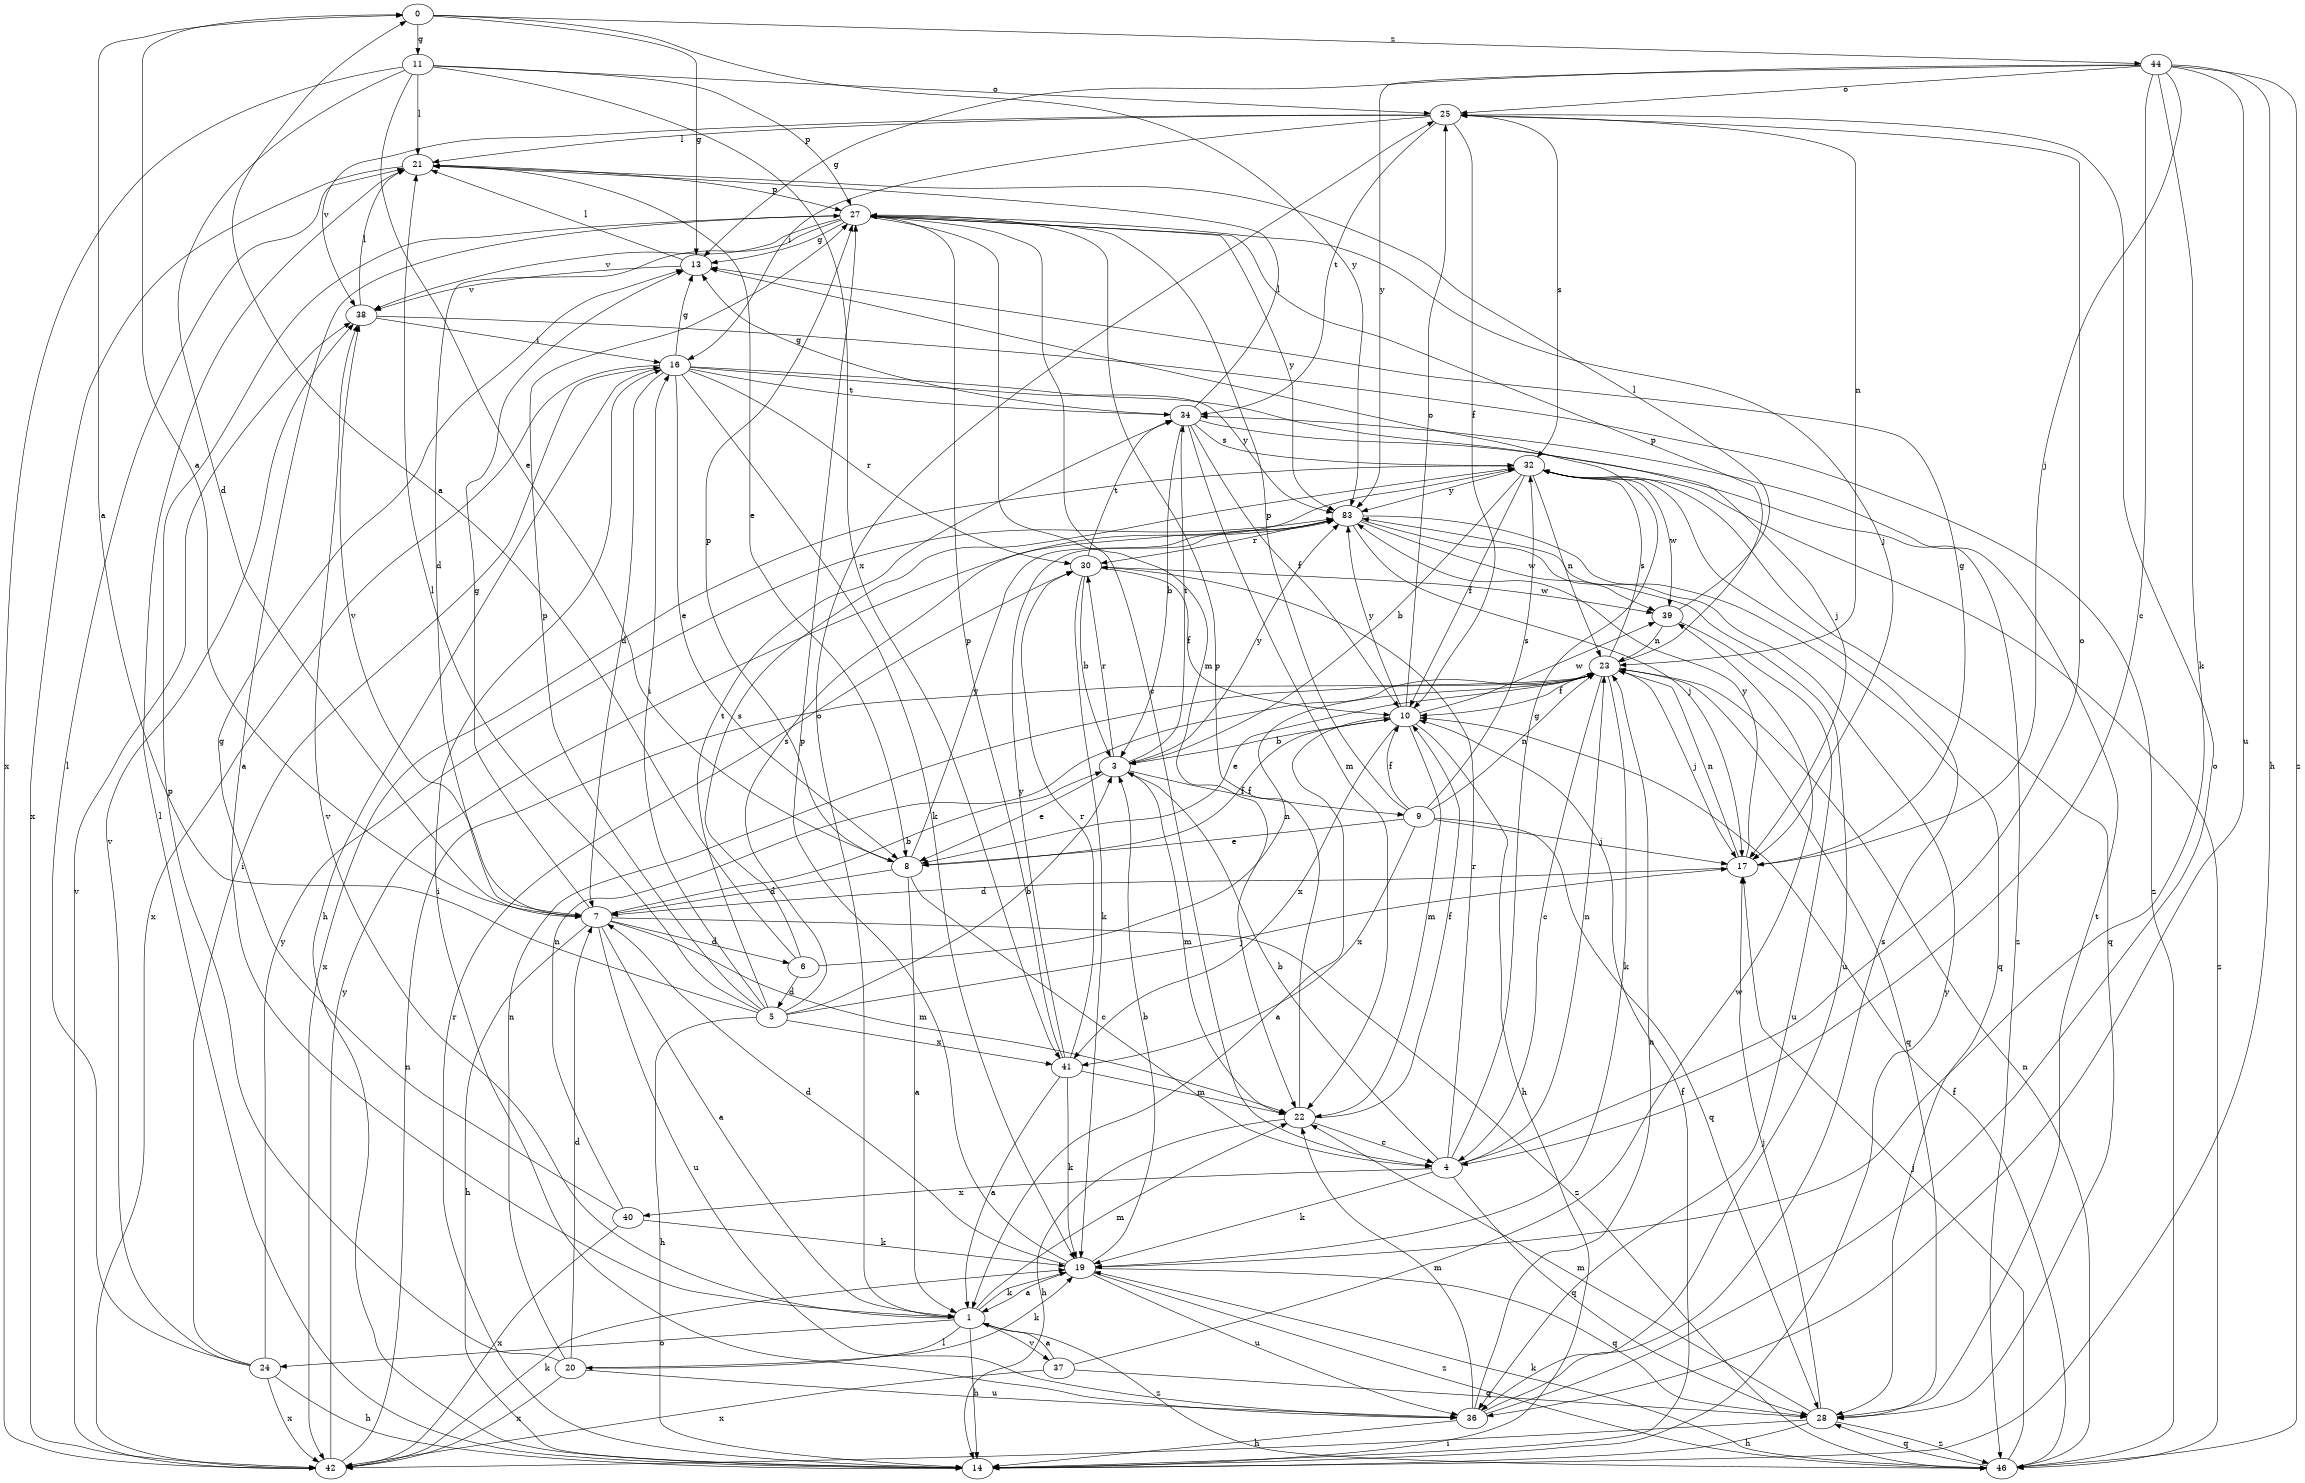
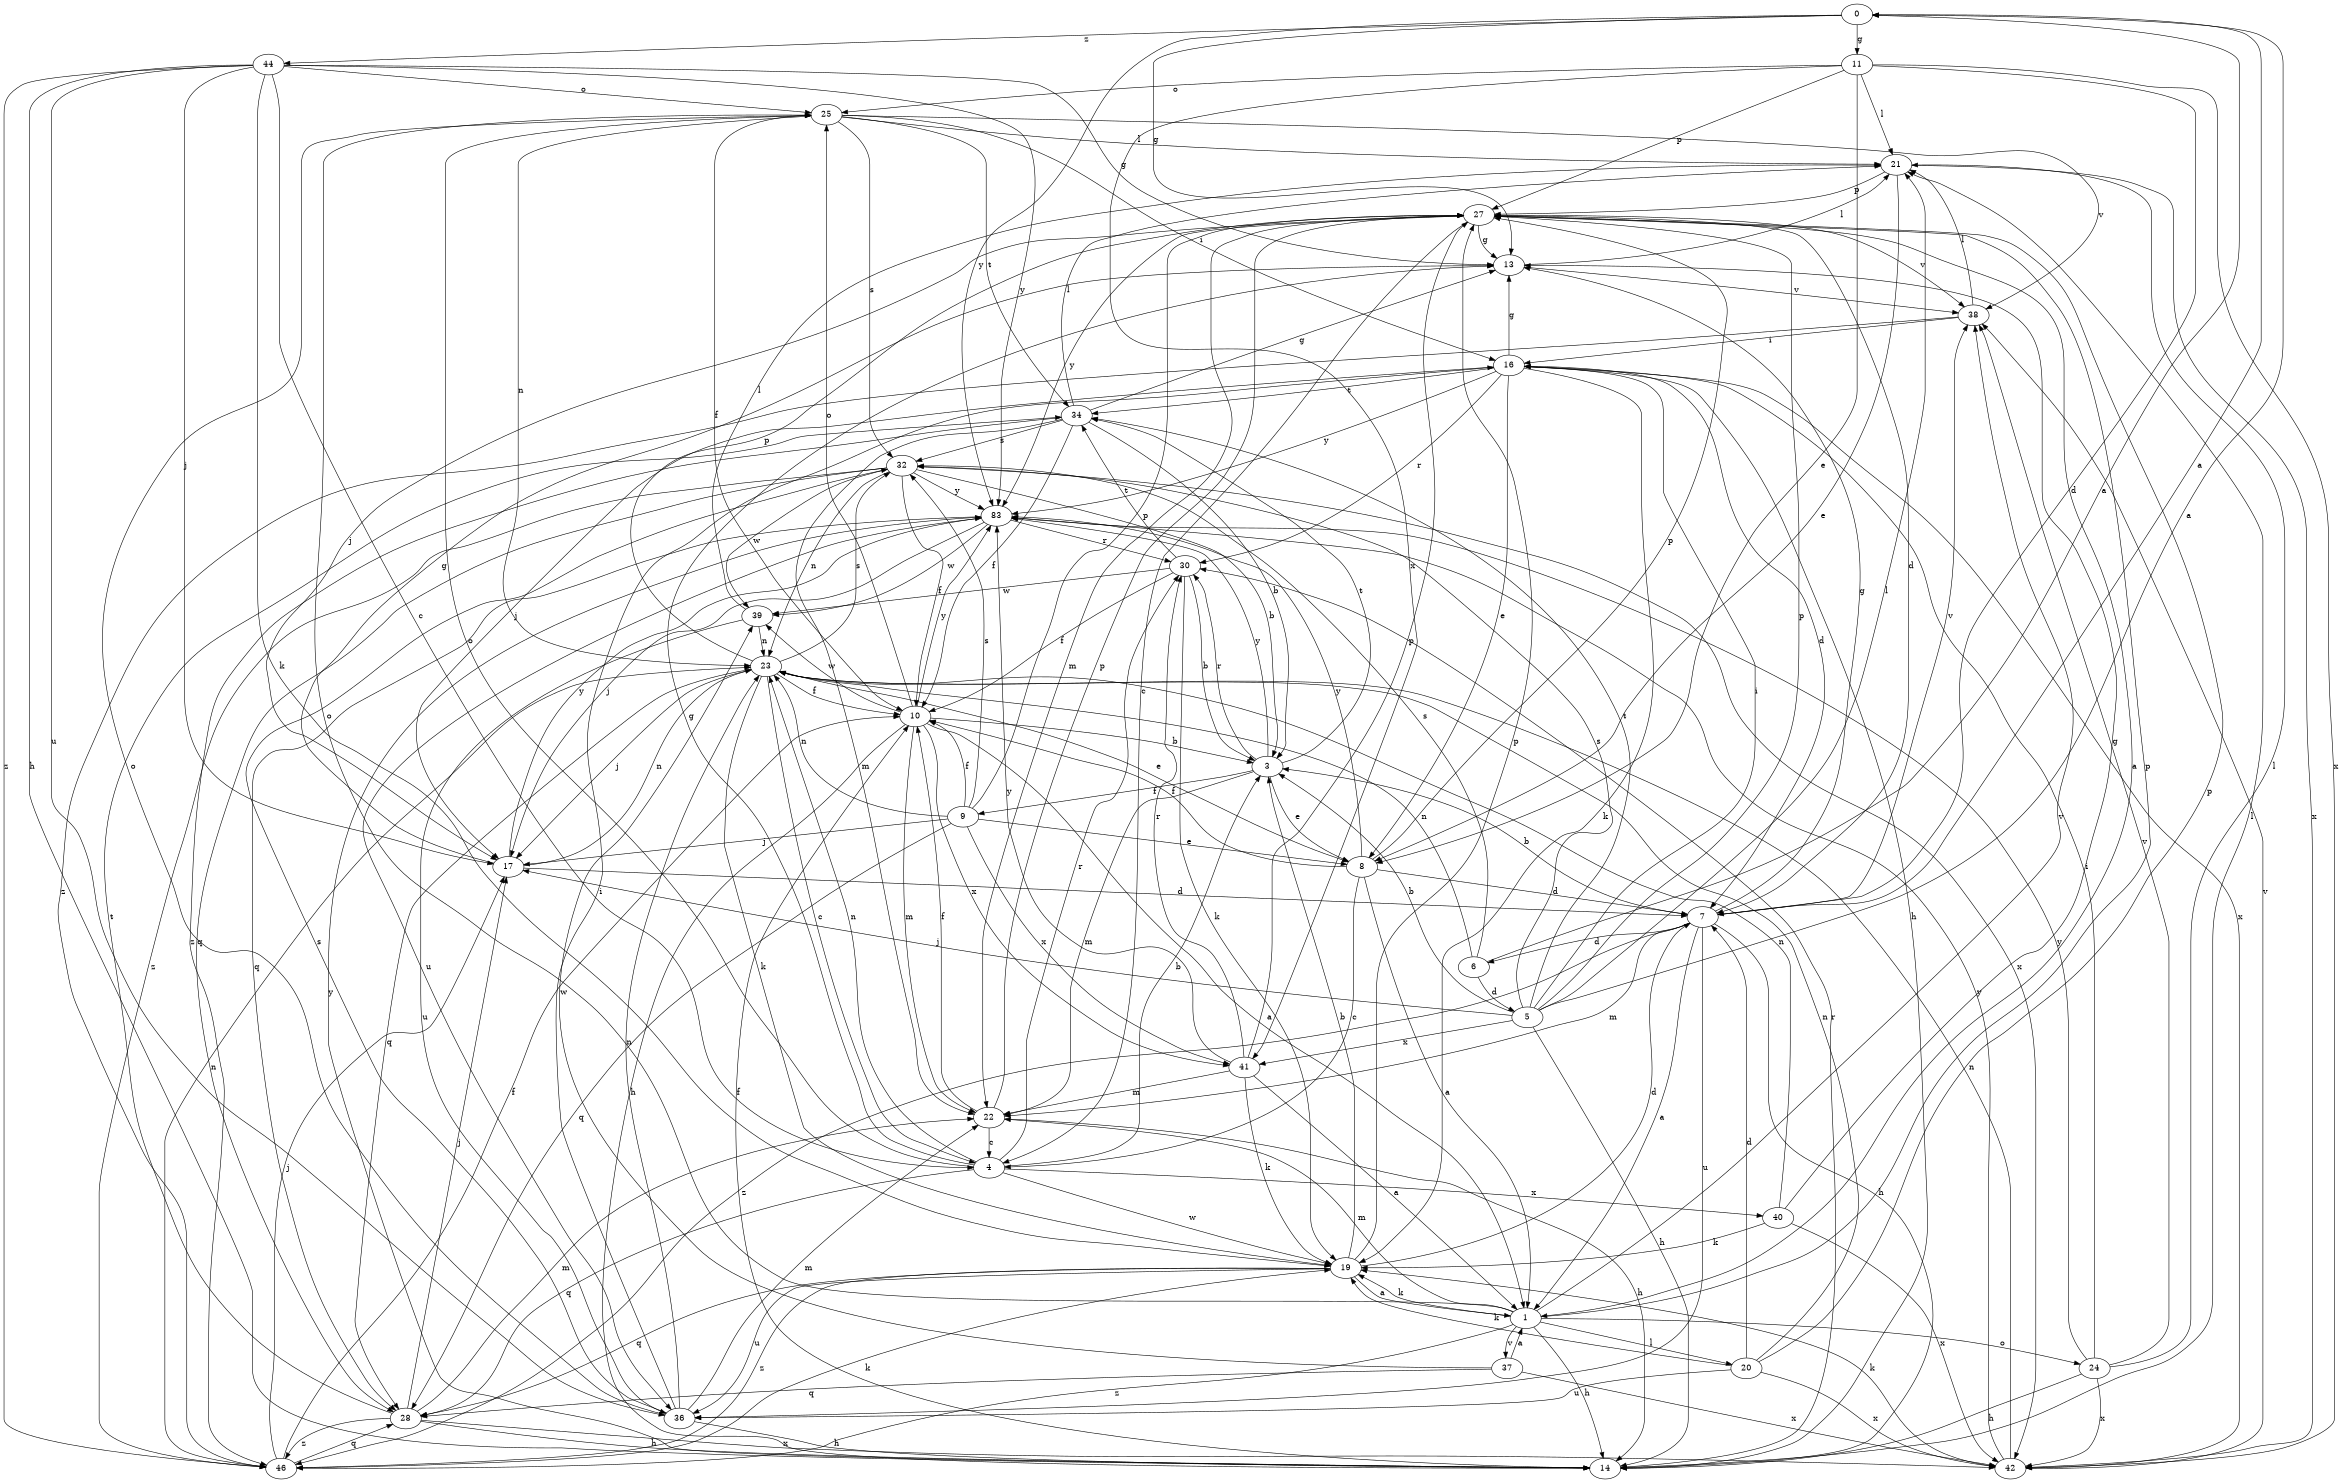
edge "1" -> "27": added, label "p"
edge "4" -> "19": label "k" -> "w"
edge "28" -> "42": label "i" -> "x"
